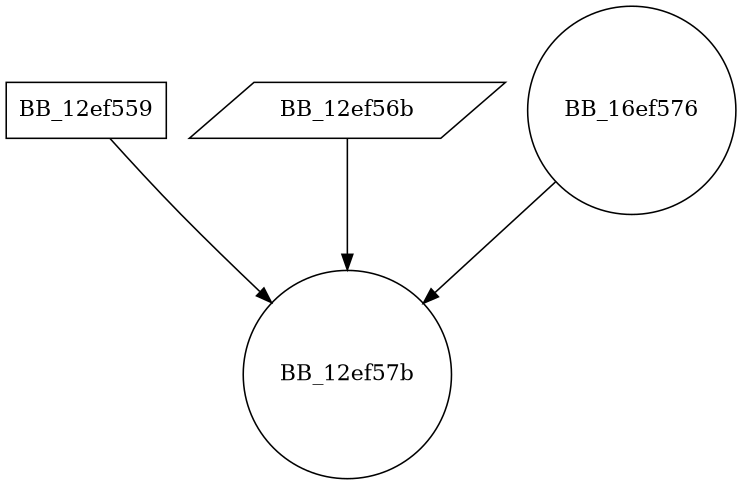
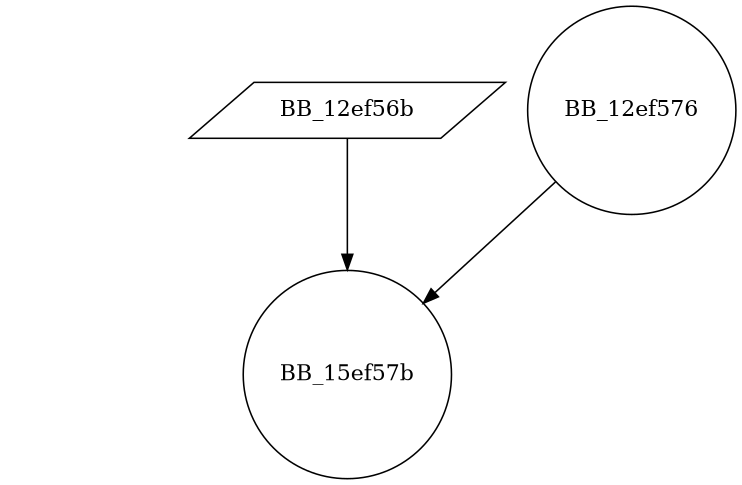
node "BB_12ef559": removed
node "BB_16ef576": label "BB_16ef576" -> "BB_12ef576"
node "BB_12ef57b": label "BB_12ef57b" -> "BB_15ef57b"
